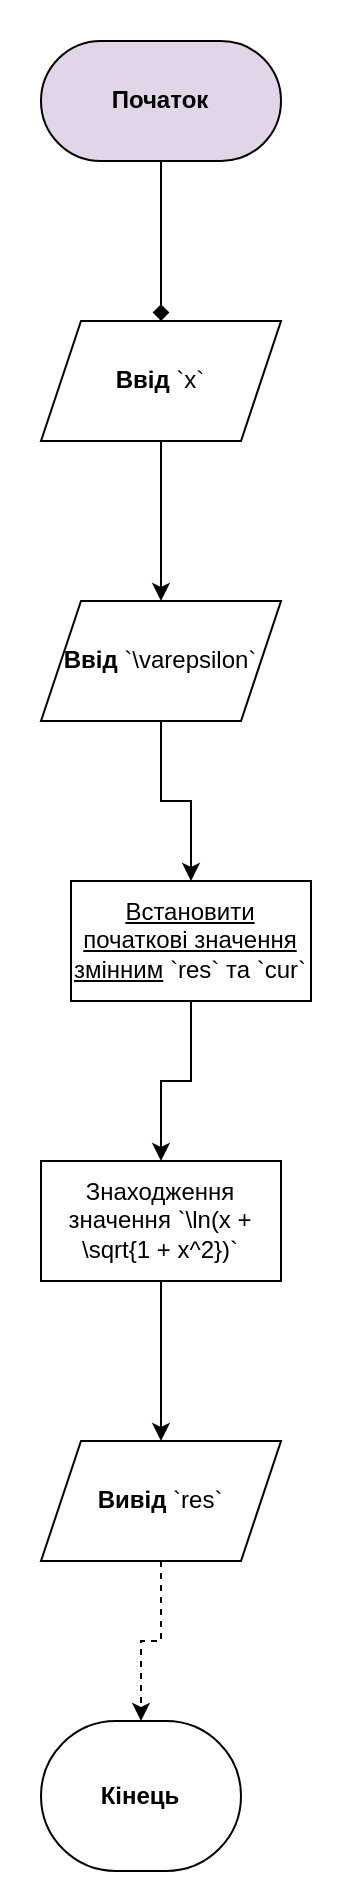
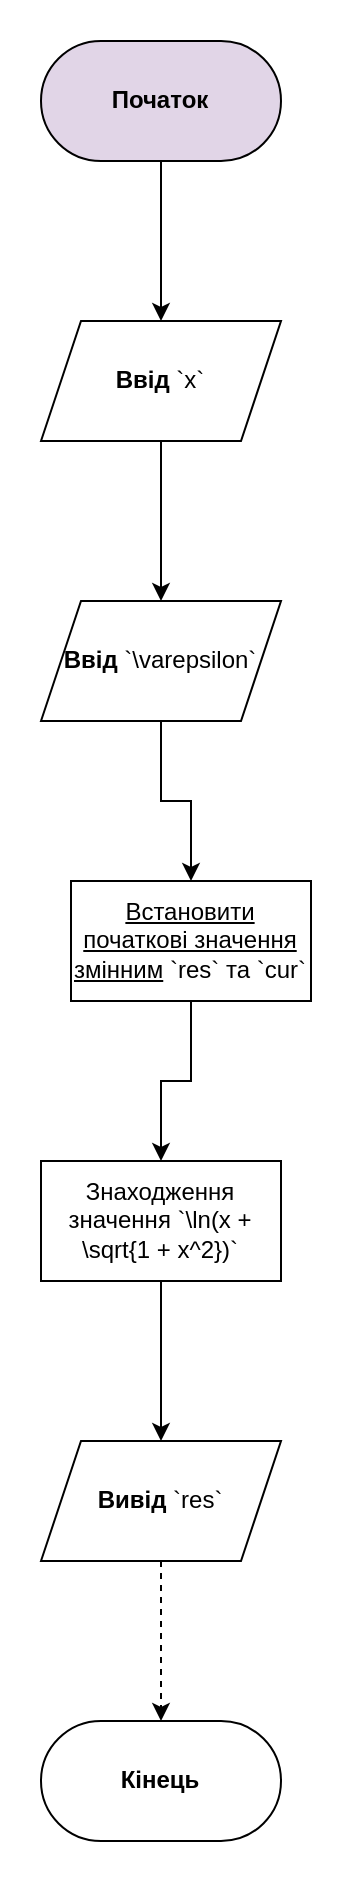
edge "Початок" -> "Ввід `x`": arrowhead diamond -> classic
node "Кінець": size 200x150 -> 240x120
